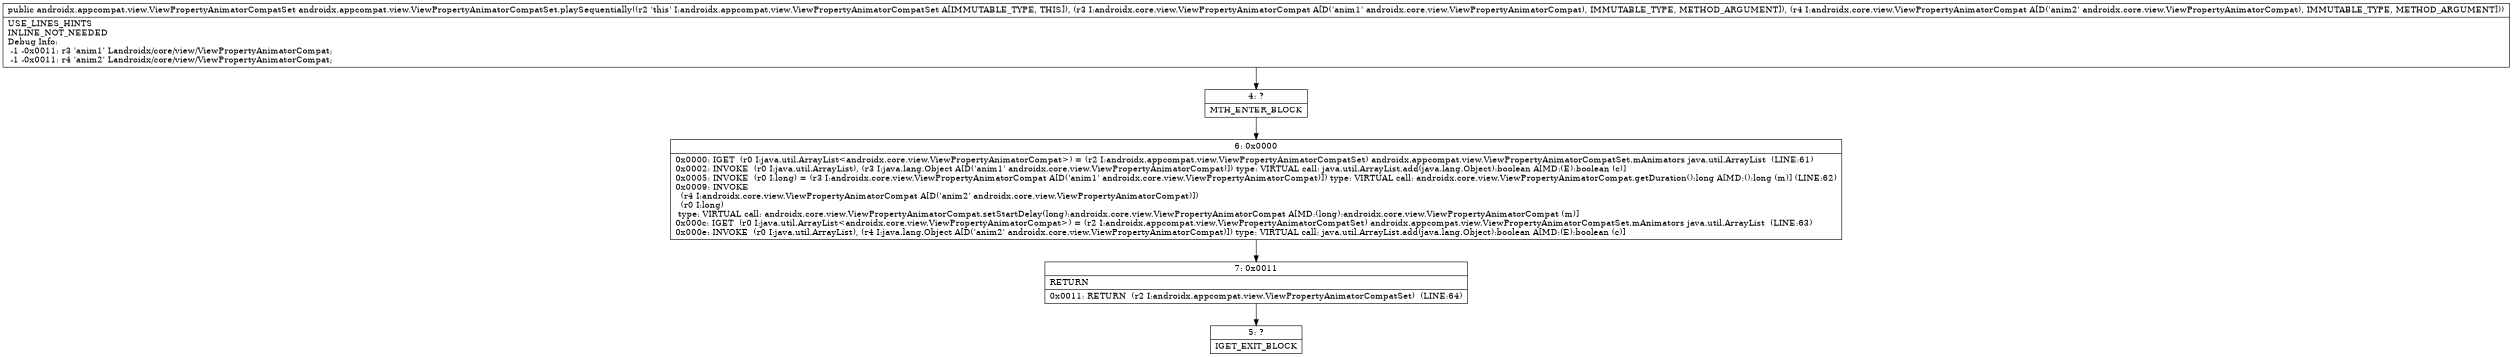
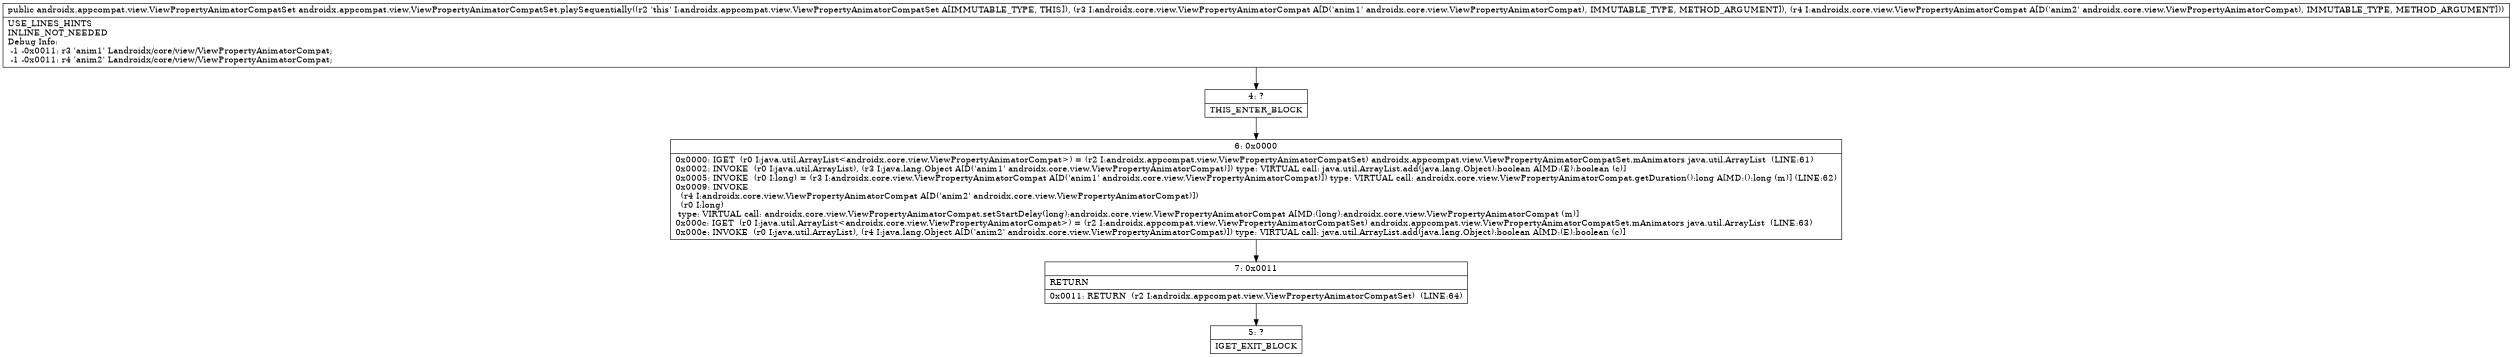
node "4: ?": text "MTH_ENTER_BLOCK" -> "THIS_ENTER_BLOCK"
